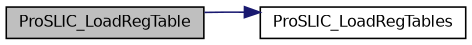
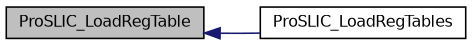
edge "ProSLIC_LoadRegTable" -> "ProSLIC_LoadRegTables": reversed
